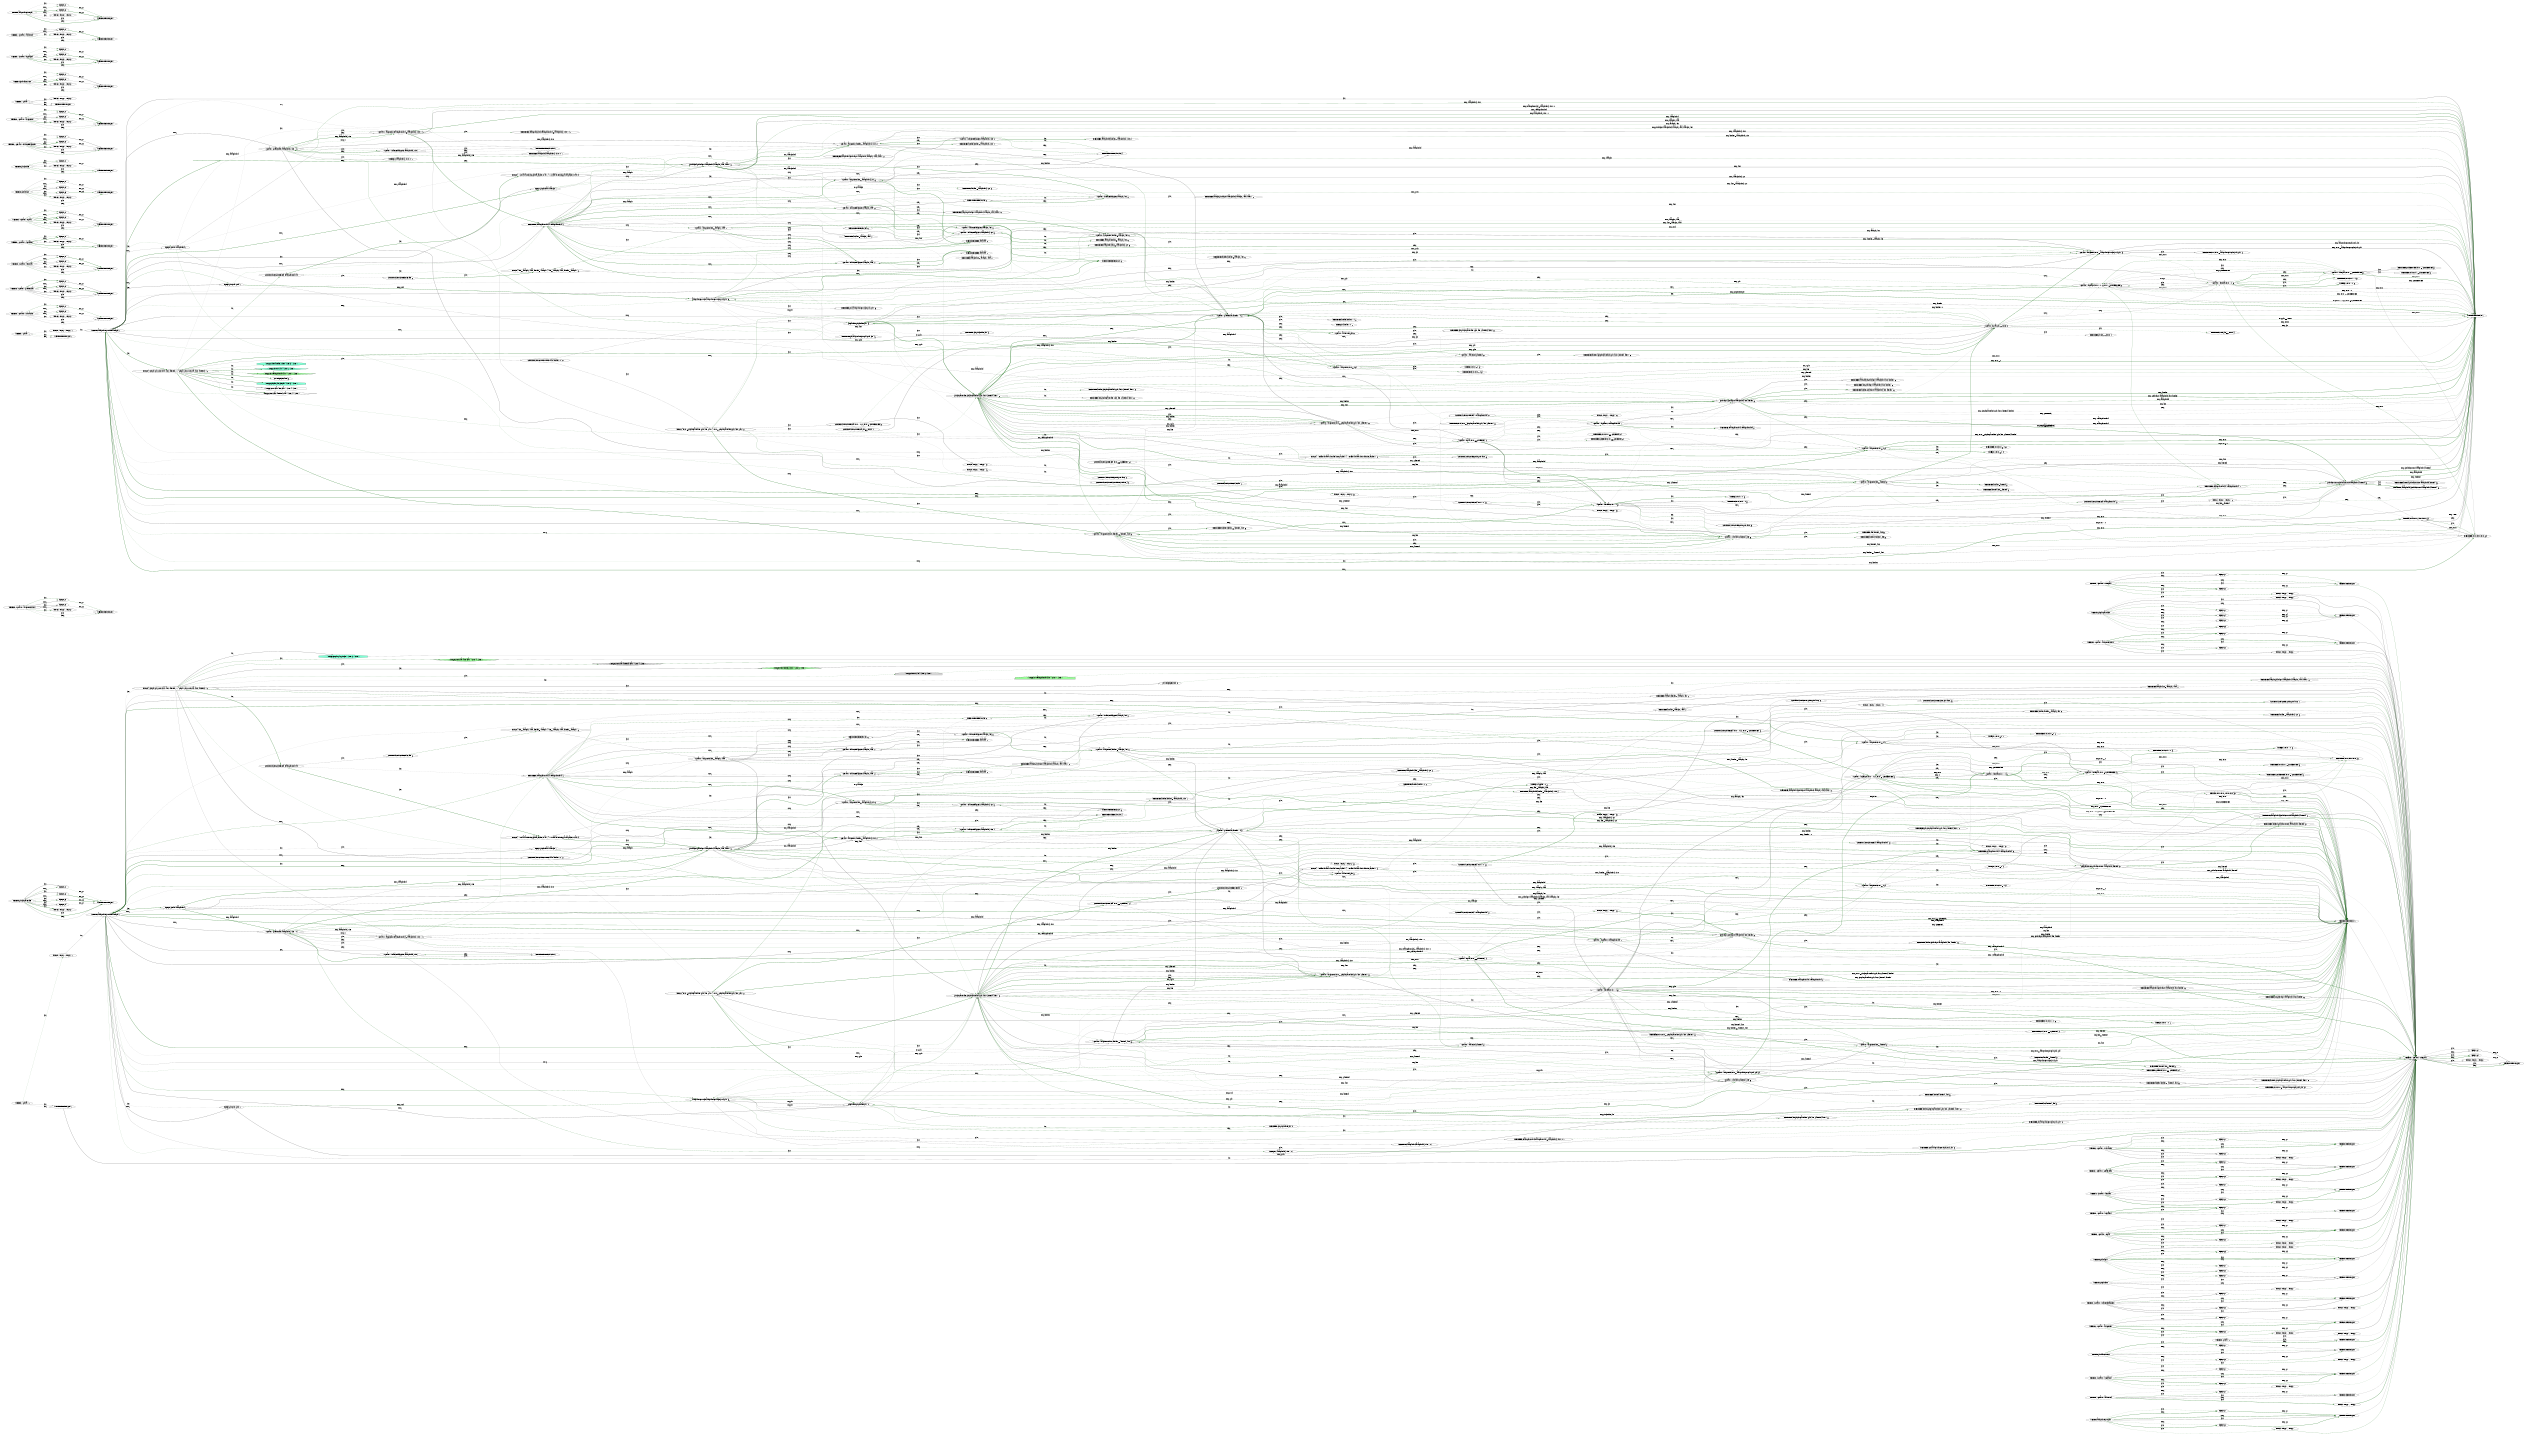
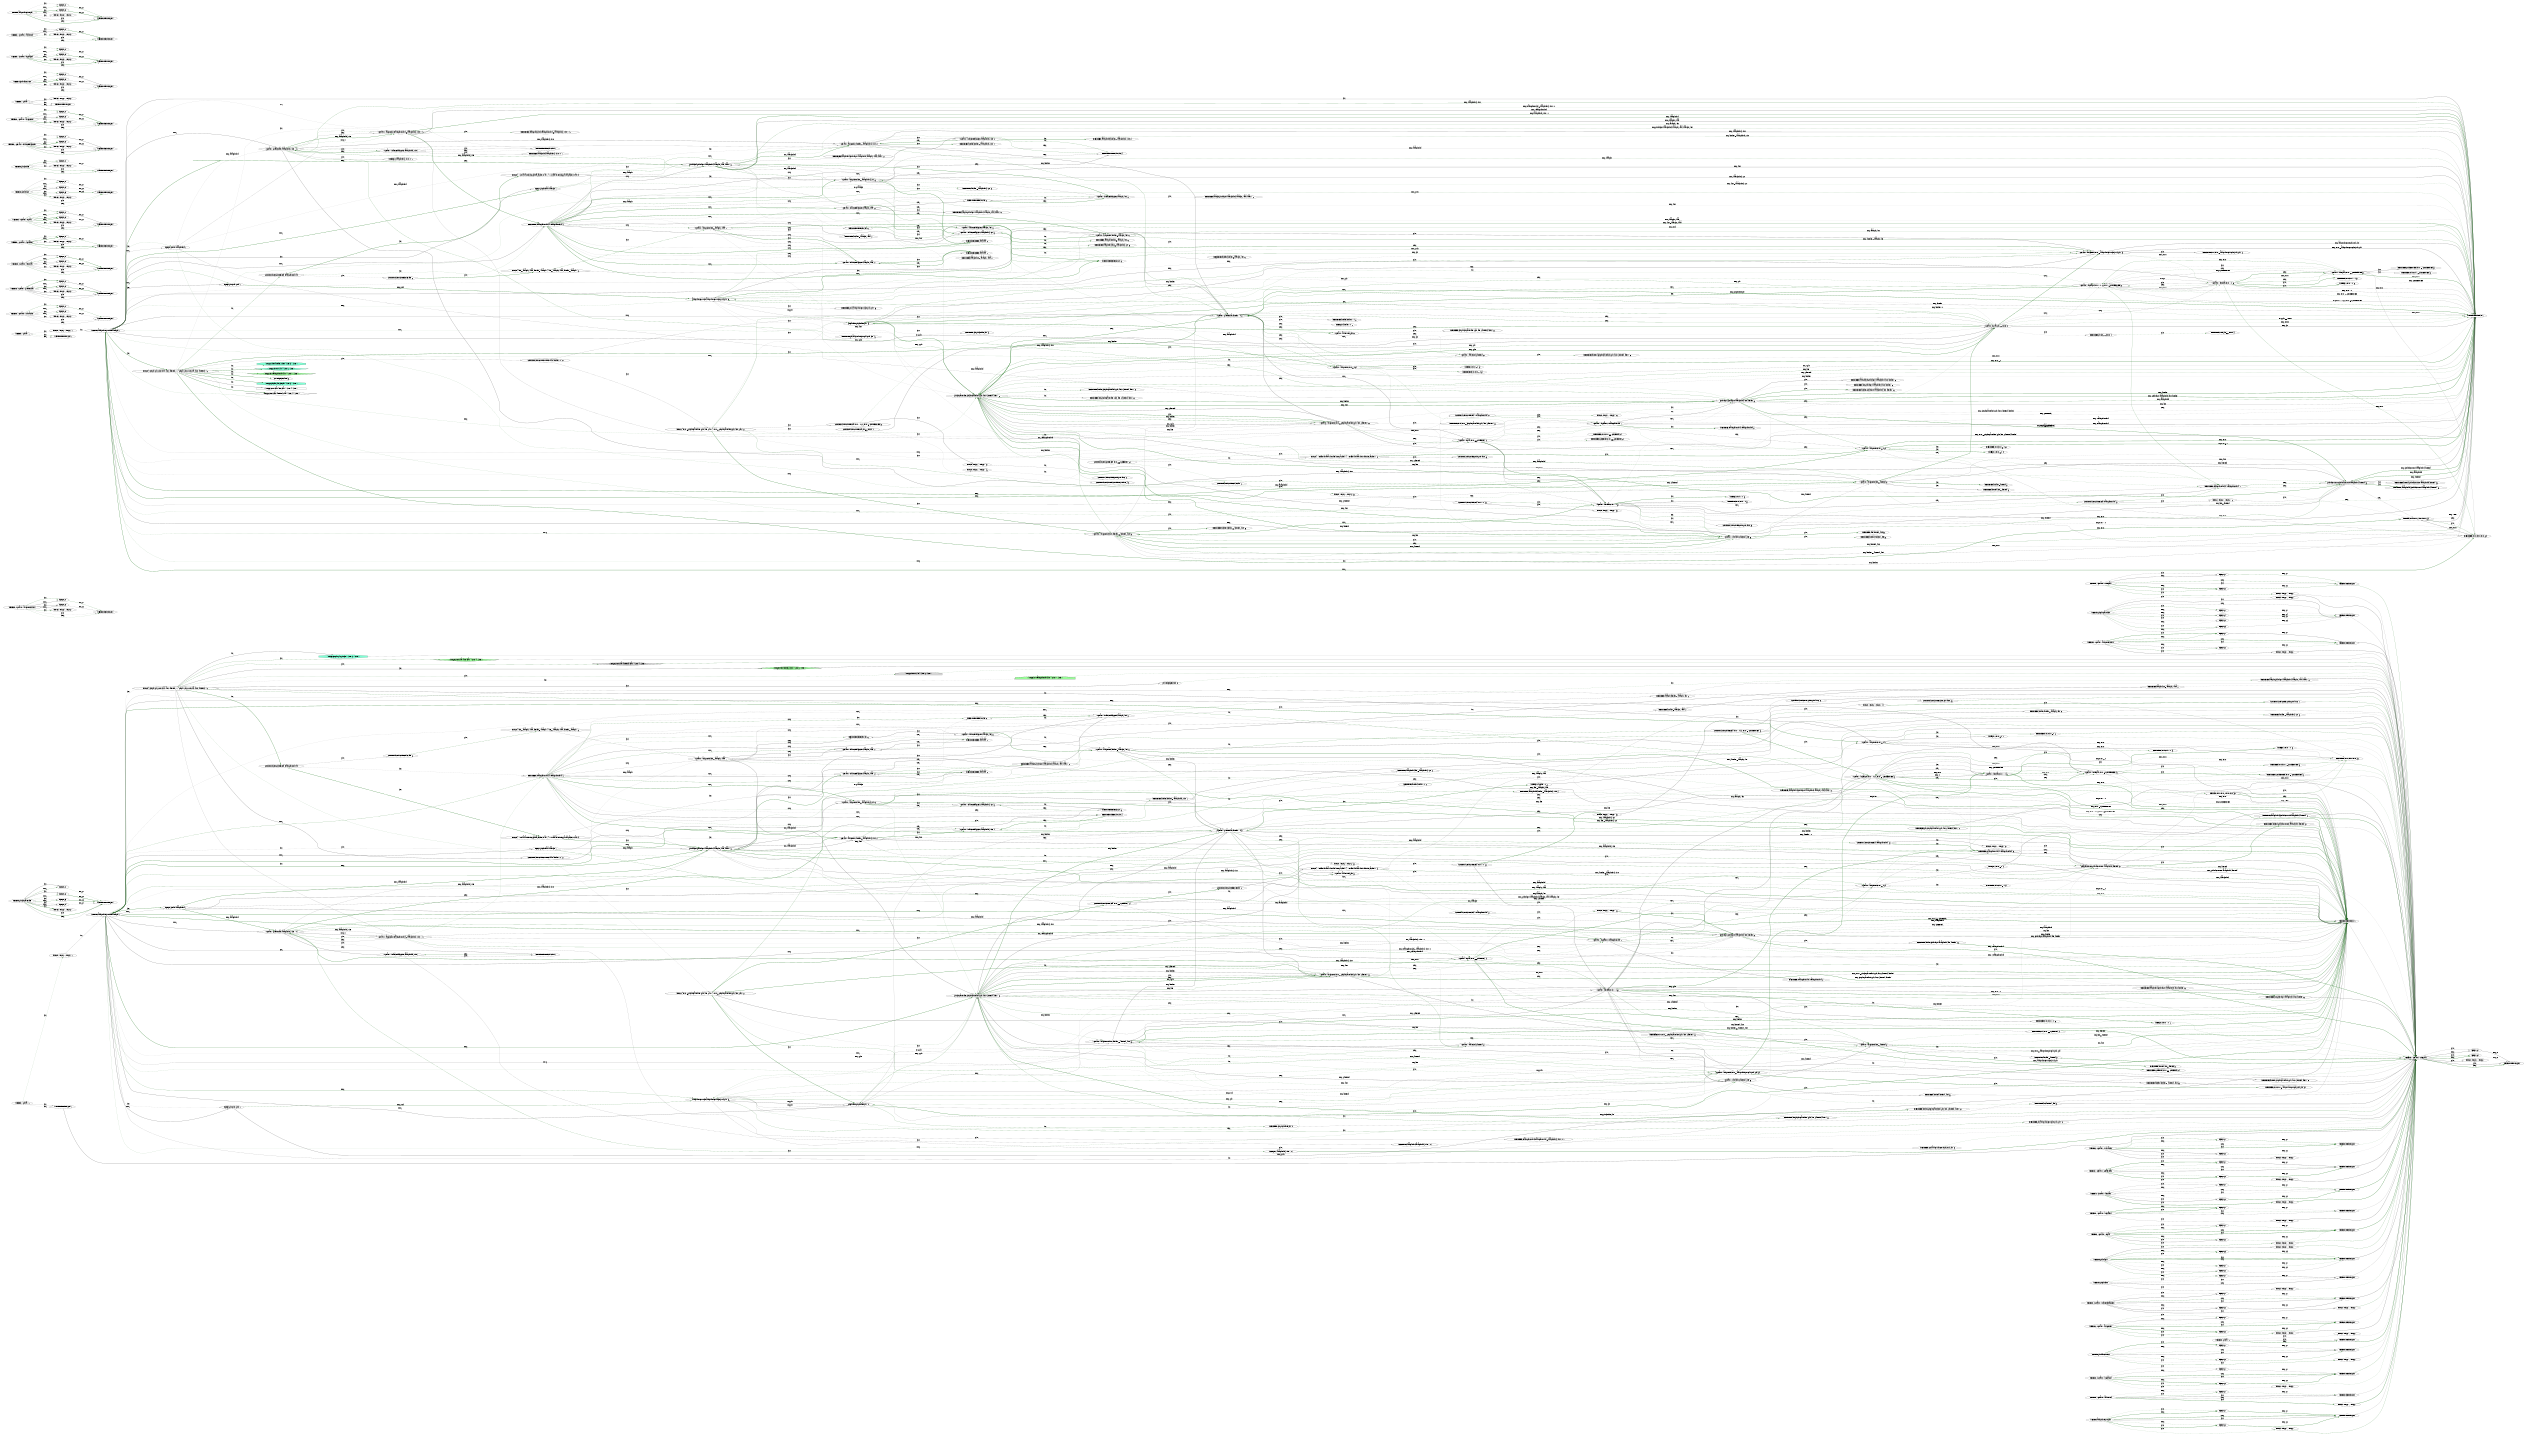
edge "(<operator>.equals,pkt == NULL)" -> "(IDENTIFIER,NULL,pkt == NULL)": now "(IDENTIFIER,pkt,pkt == NULL)" -> "(IDENTIFIER,NULL,pkt == NULL)"
